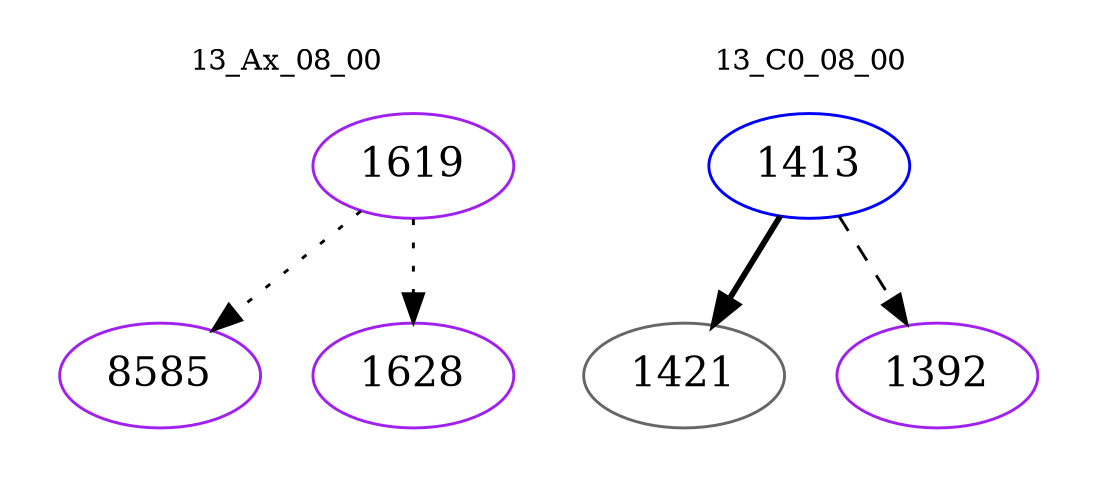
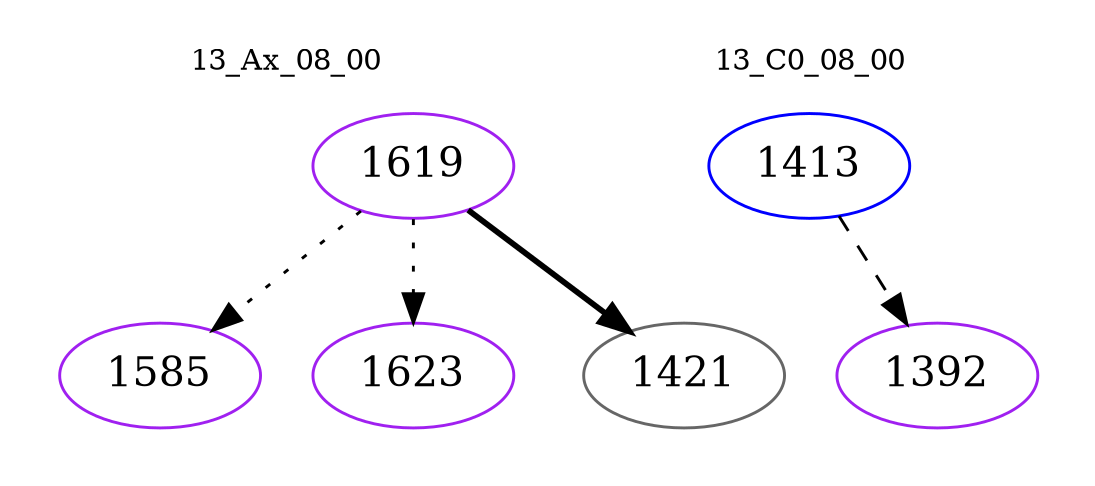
edge "1413" -> "1421": now "1619" -> "1421"
node "8585": label "8585" -> "1585"
node "1628": label "1628" -> "1623"
